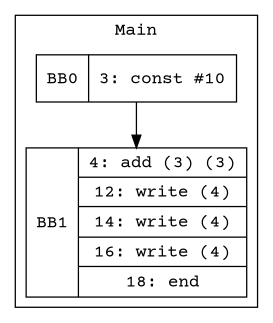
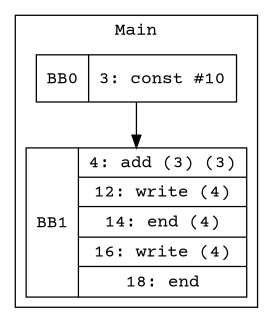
node "BB1": text "14: write (4)" -> "14: end (4)"
